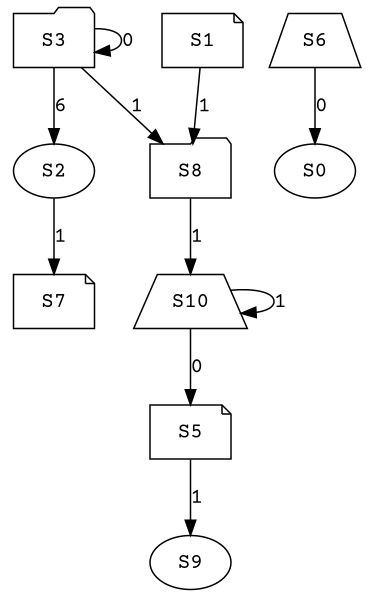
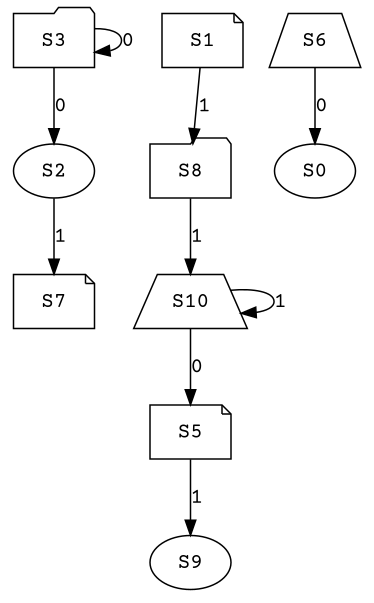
edge "S3" -> "S8": removed, label "1"
edge "S3" -> "S2": label "6" -> "0"
